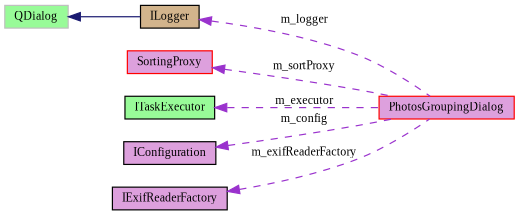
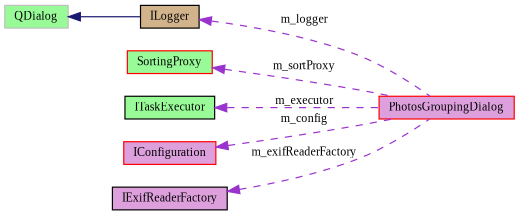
node "SortingProxy": fillcolor plum -> palegreen
node "IConfiguration": color black -> red
